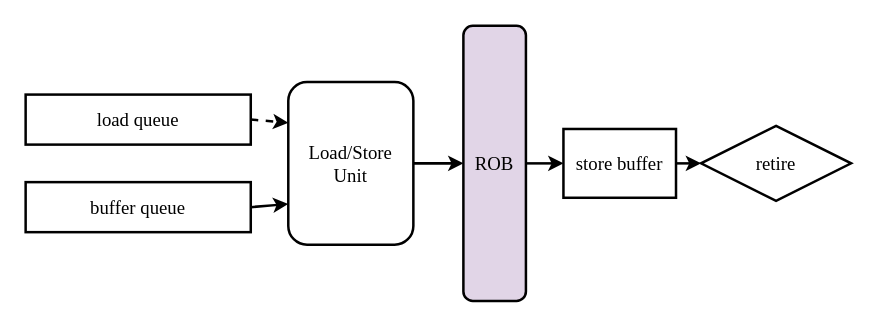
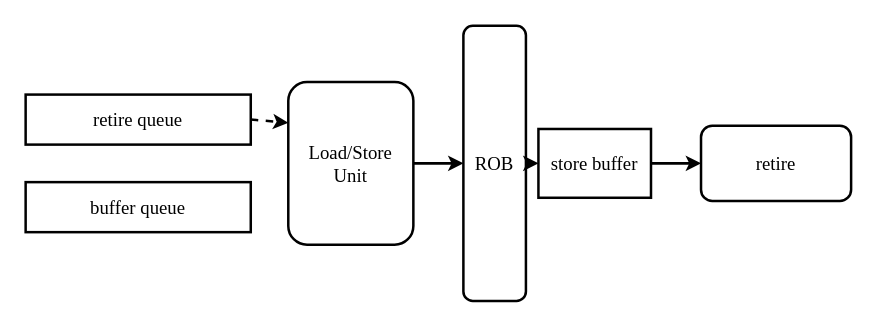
node "load queue": label "load queue" -> "retire queue"
node "ROB": fillcolor #e1d5e7 -> #ffffff
node "store buffer": moved (619, 163) -> (594, 163)
node "retire": shape diamond -> rounded rectangle
edge "buffer queue" -> "Load/Store Unit": removed
